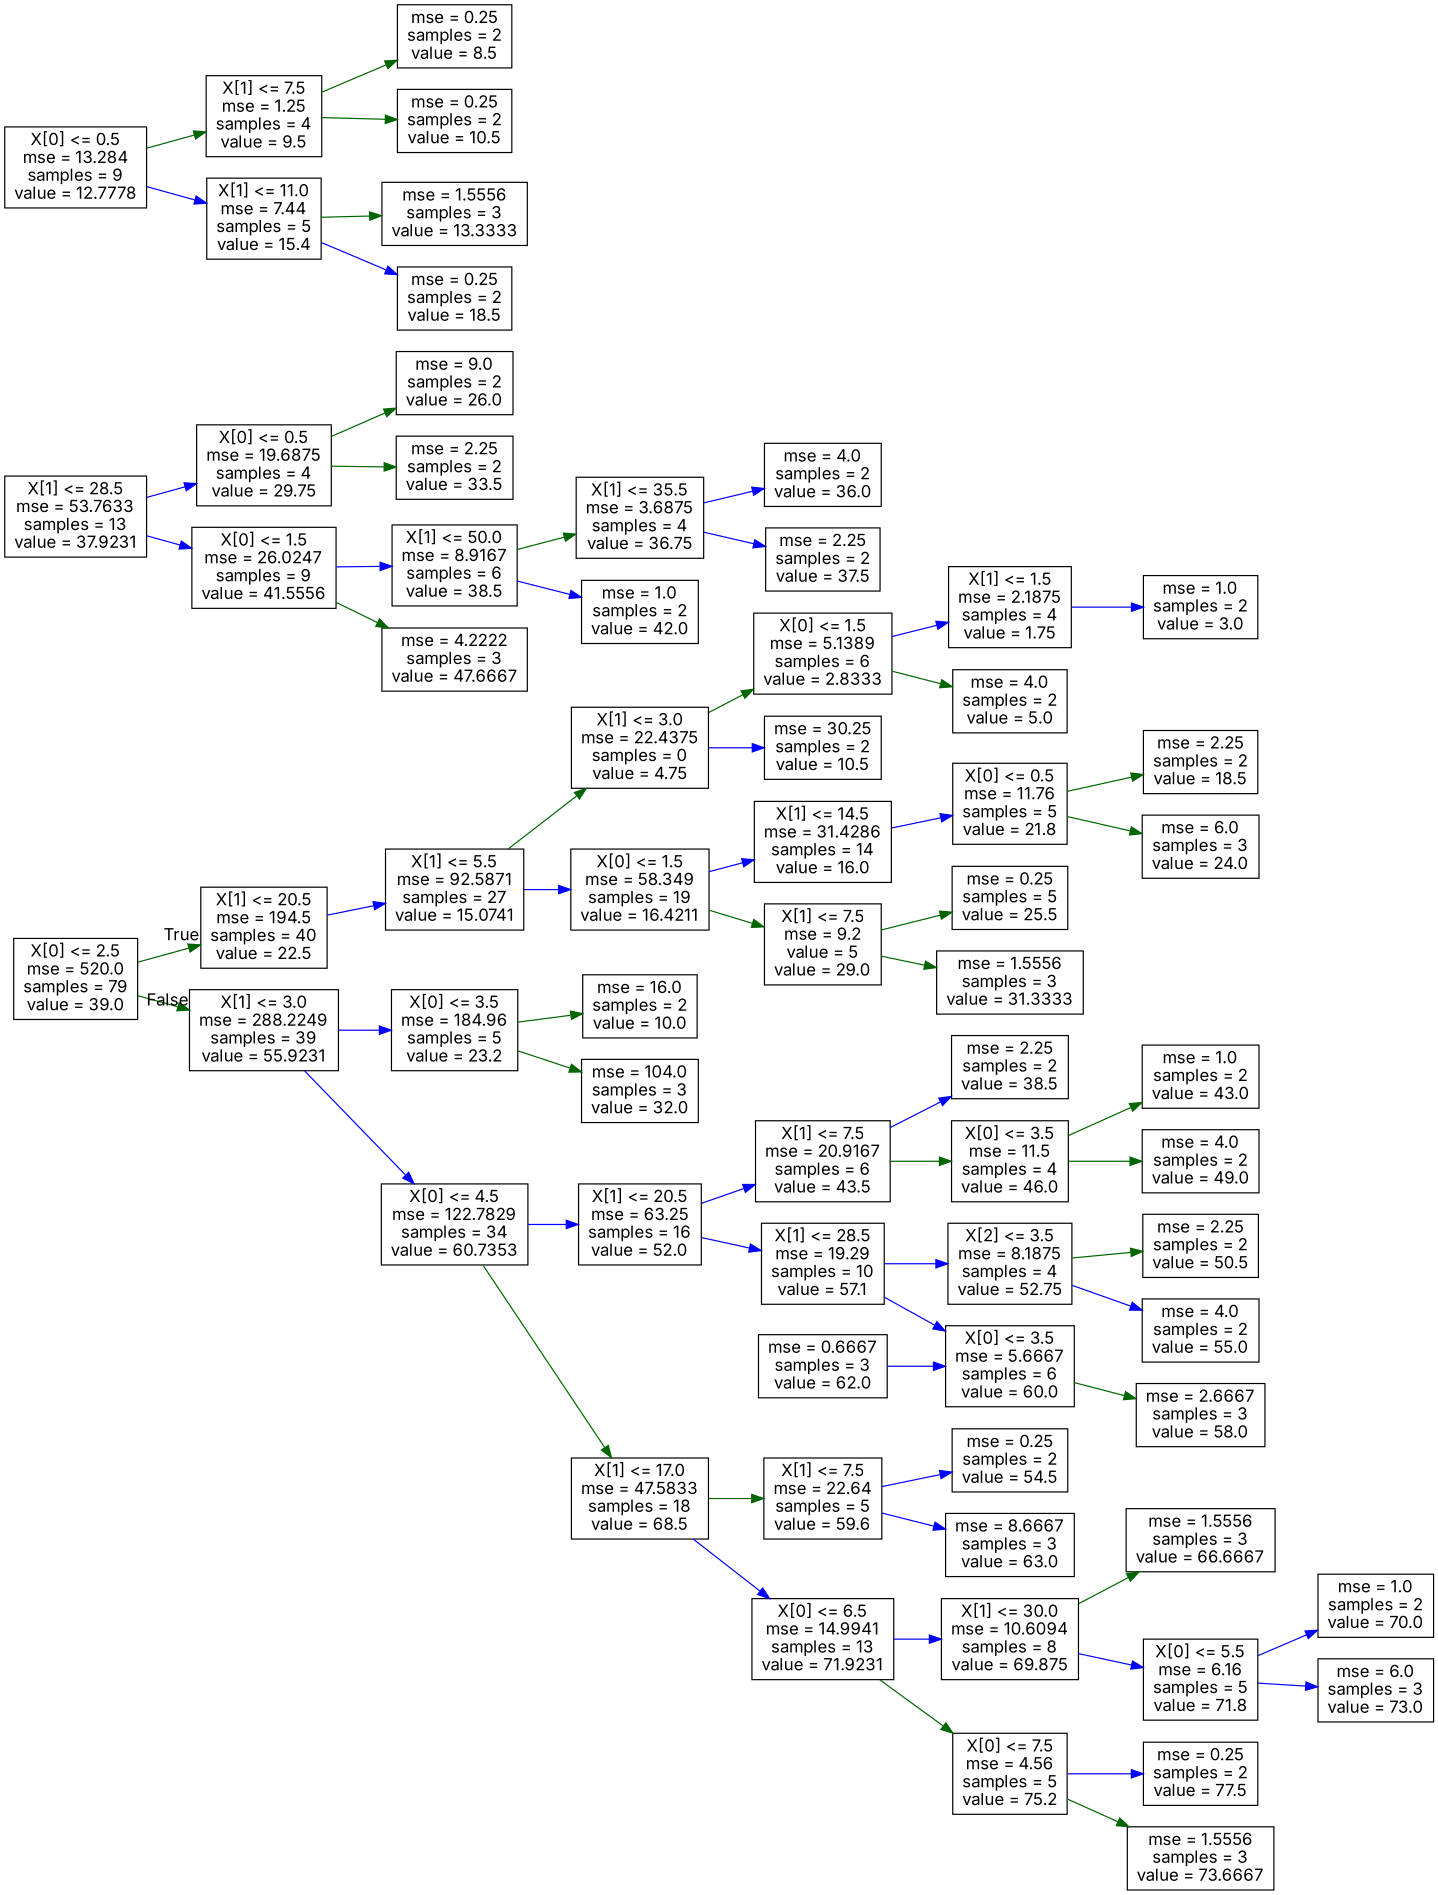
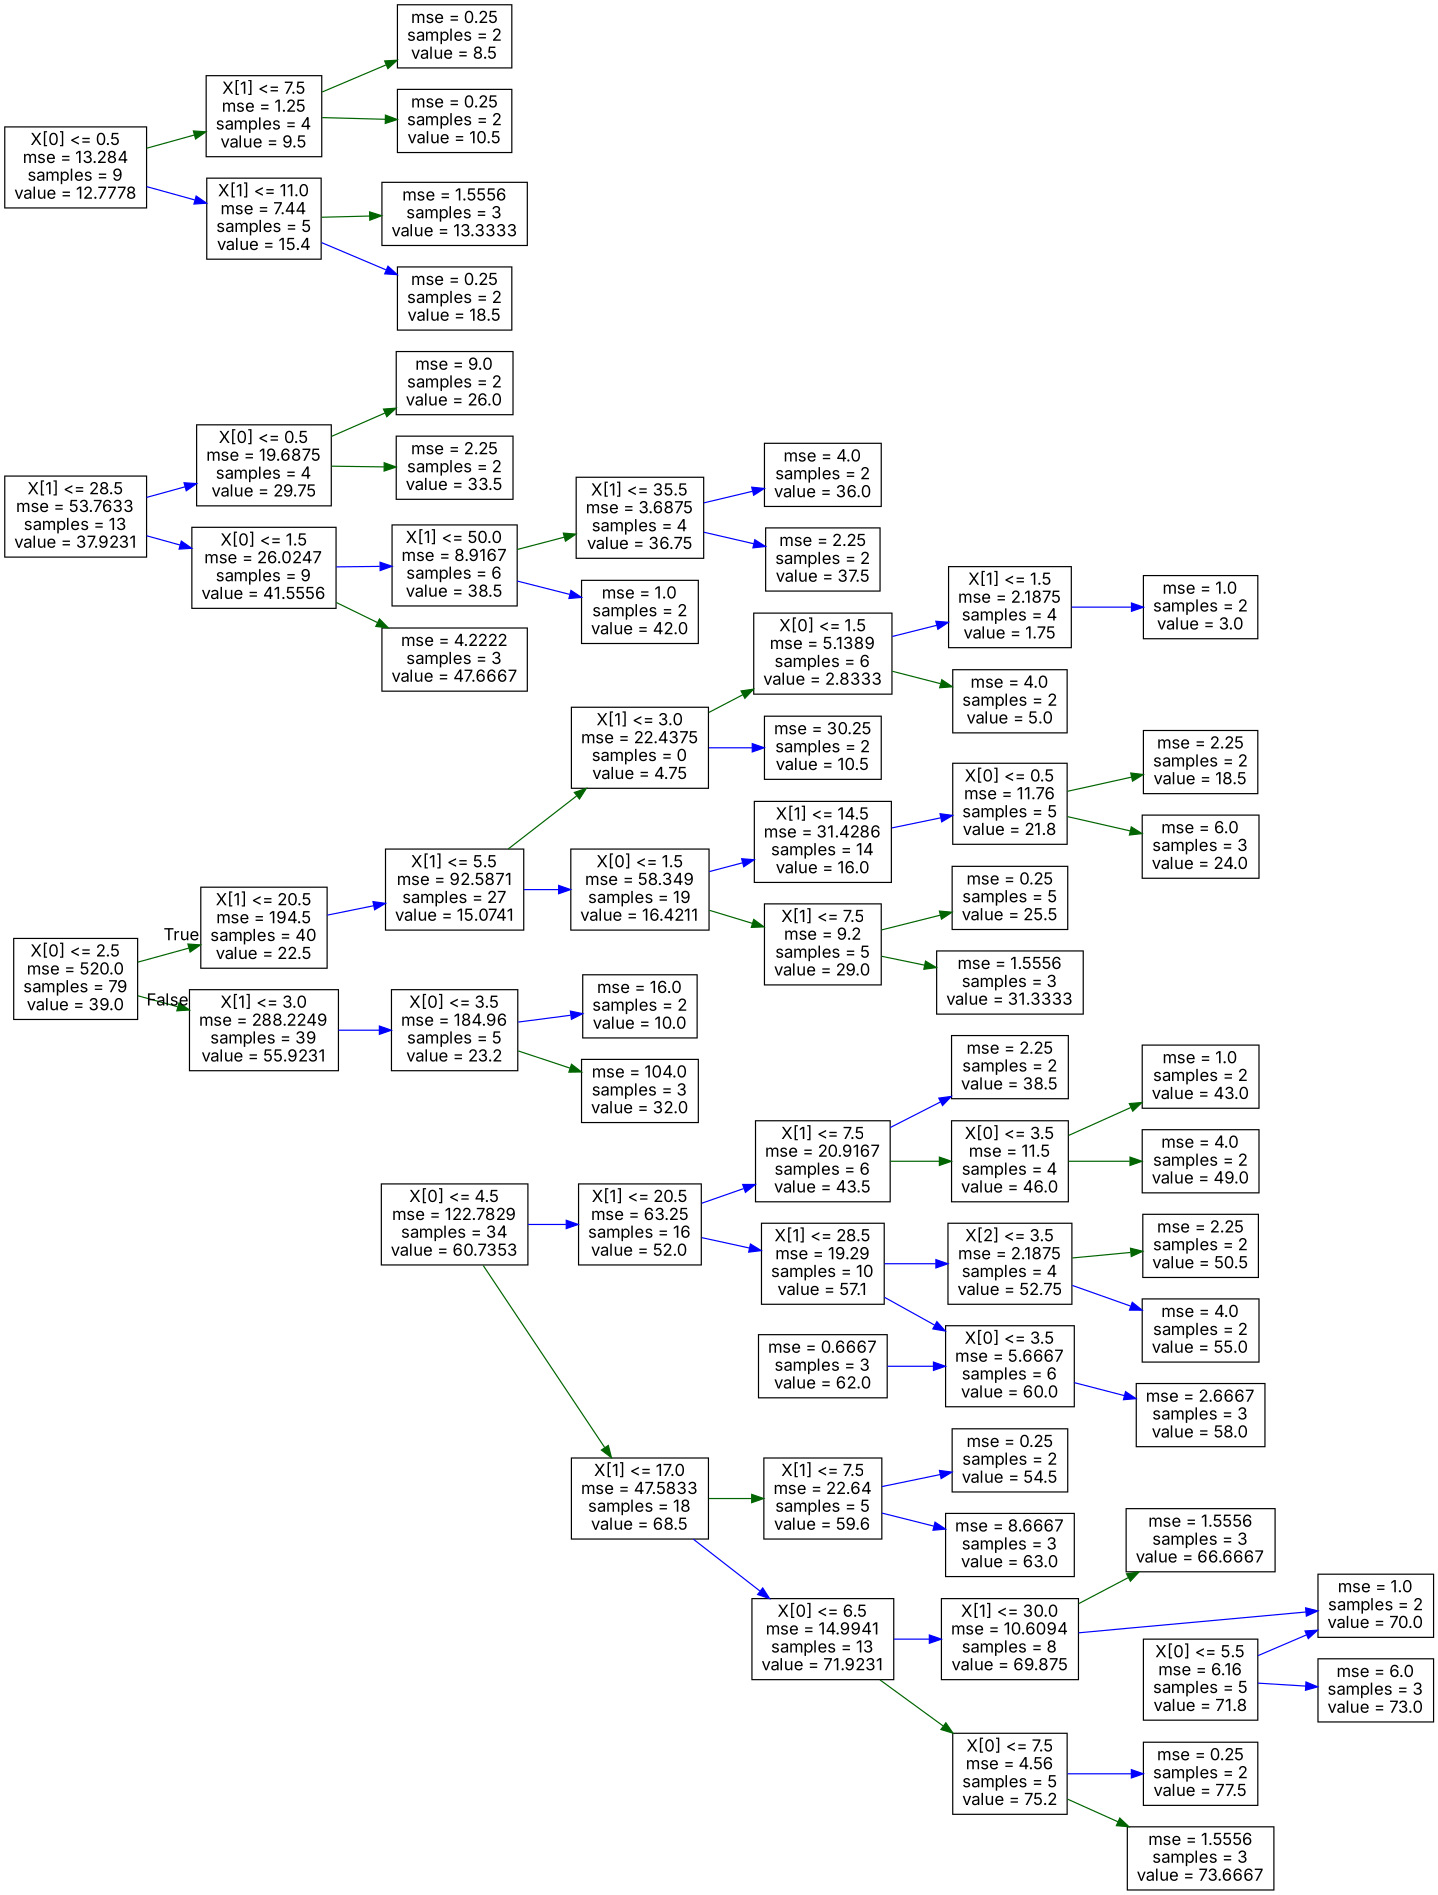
node "X[1] <= 7.5 mse = 9.2 value = 5 value = 29.0": label "X[1] <= 7.5 mse = 9.2 value = 5 value = 29.0" -> "X[1] <= 7.5 mse = 9.2 samples = 5 value = 29.0"
edge "X[0] <= 3.5 mse = 184.96 samples = 5 value = 23.2" -> "mse = 16.0 samples = 2 value = 10.0": color darkgreen -> blue
edge "X[1] <= 3.0 mse = 288.2249 samples = 39 value = 55.9231" -> "X[0] <= 4.5 mse = 122.7829 samples = 34 value = 60.7353": removed
node "X[2] <= 3.5 mse = 8.1875 samples = 4 value = 52.75": label "X[2] <= 3.5 mse = 8.1875 samples = 4 value = 52.75" -> "X[2] <= 3.5 mse = 2.1875 samples = 4 value = 52.75"
edge "X[0] <= 3.5 mse = 5.6667 samples = 6 value = 60.0" -> "mse = 2.6667 samples = 3 value = 58.0": color darkgreen -> blue
edge "X[1] <= 30.0 mse = 10.6094 samples = 8 value = 69.875" -> "X[0] <= 5.5 mse = 6.16 samples = 5 value = 71.8": now "X[1] <= 30.0 mse = 10.6094 samples = 8 value = 69.875" -> "mse = 1.0 samples = 2 value = 70.0"
